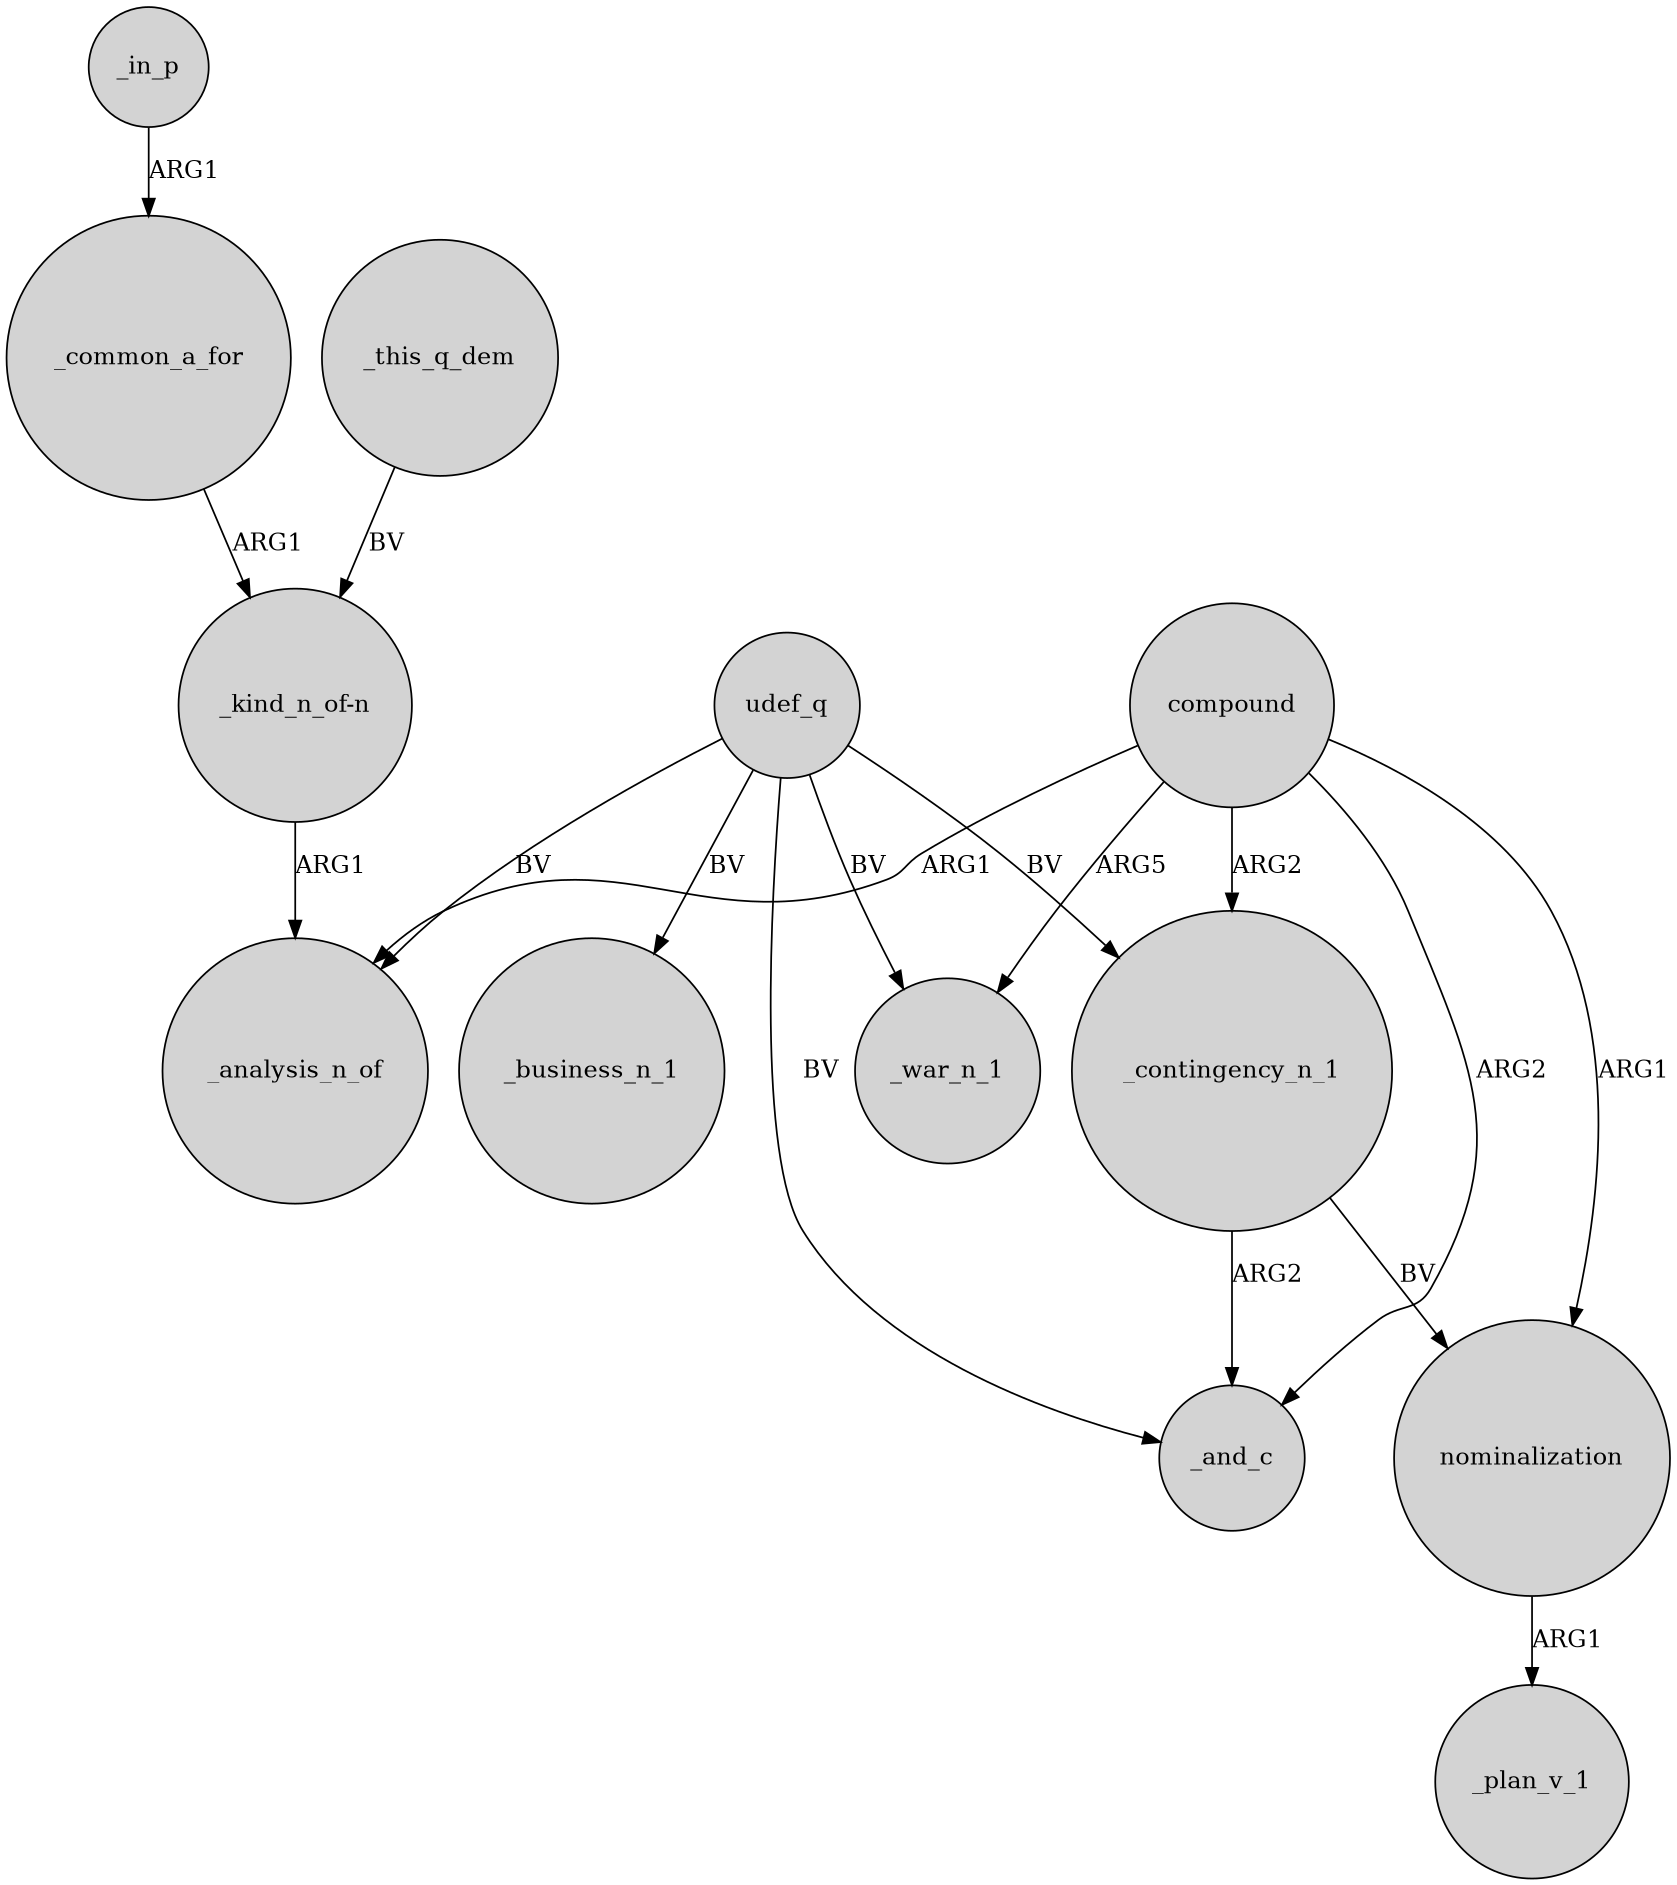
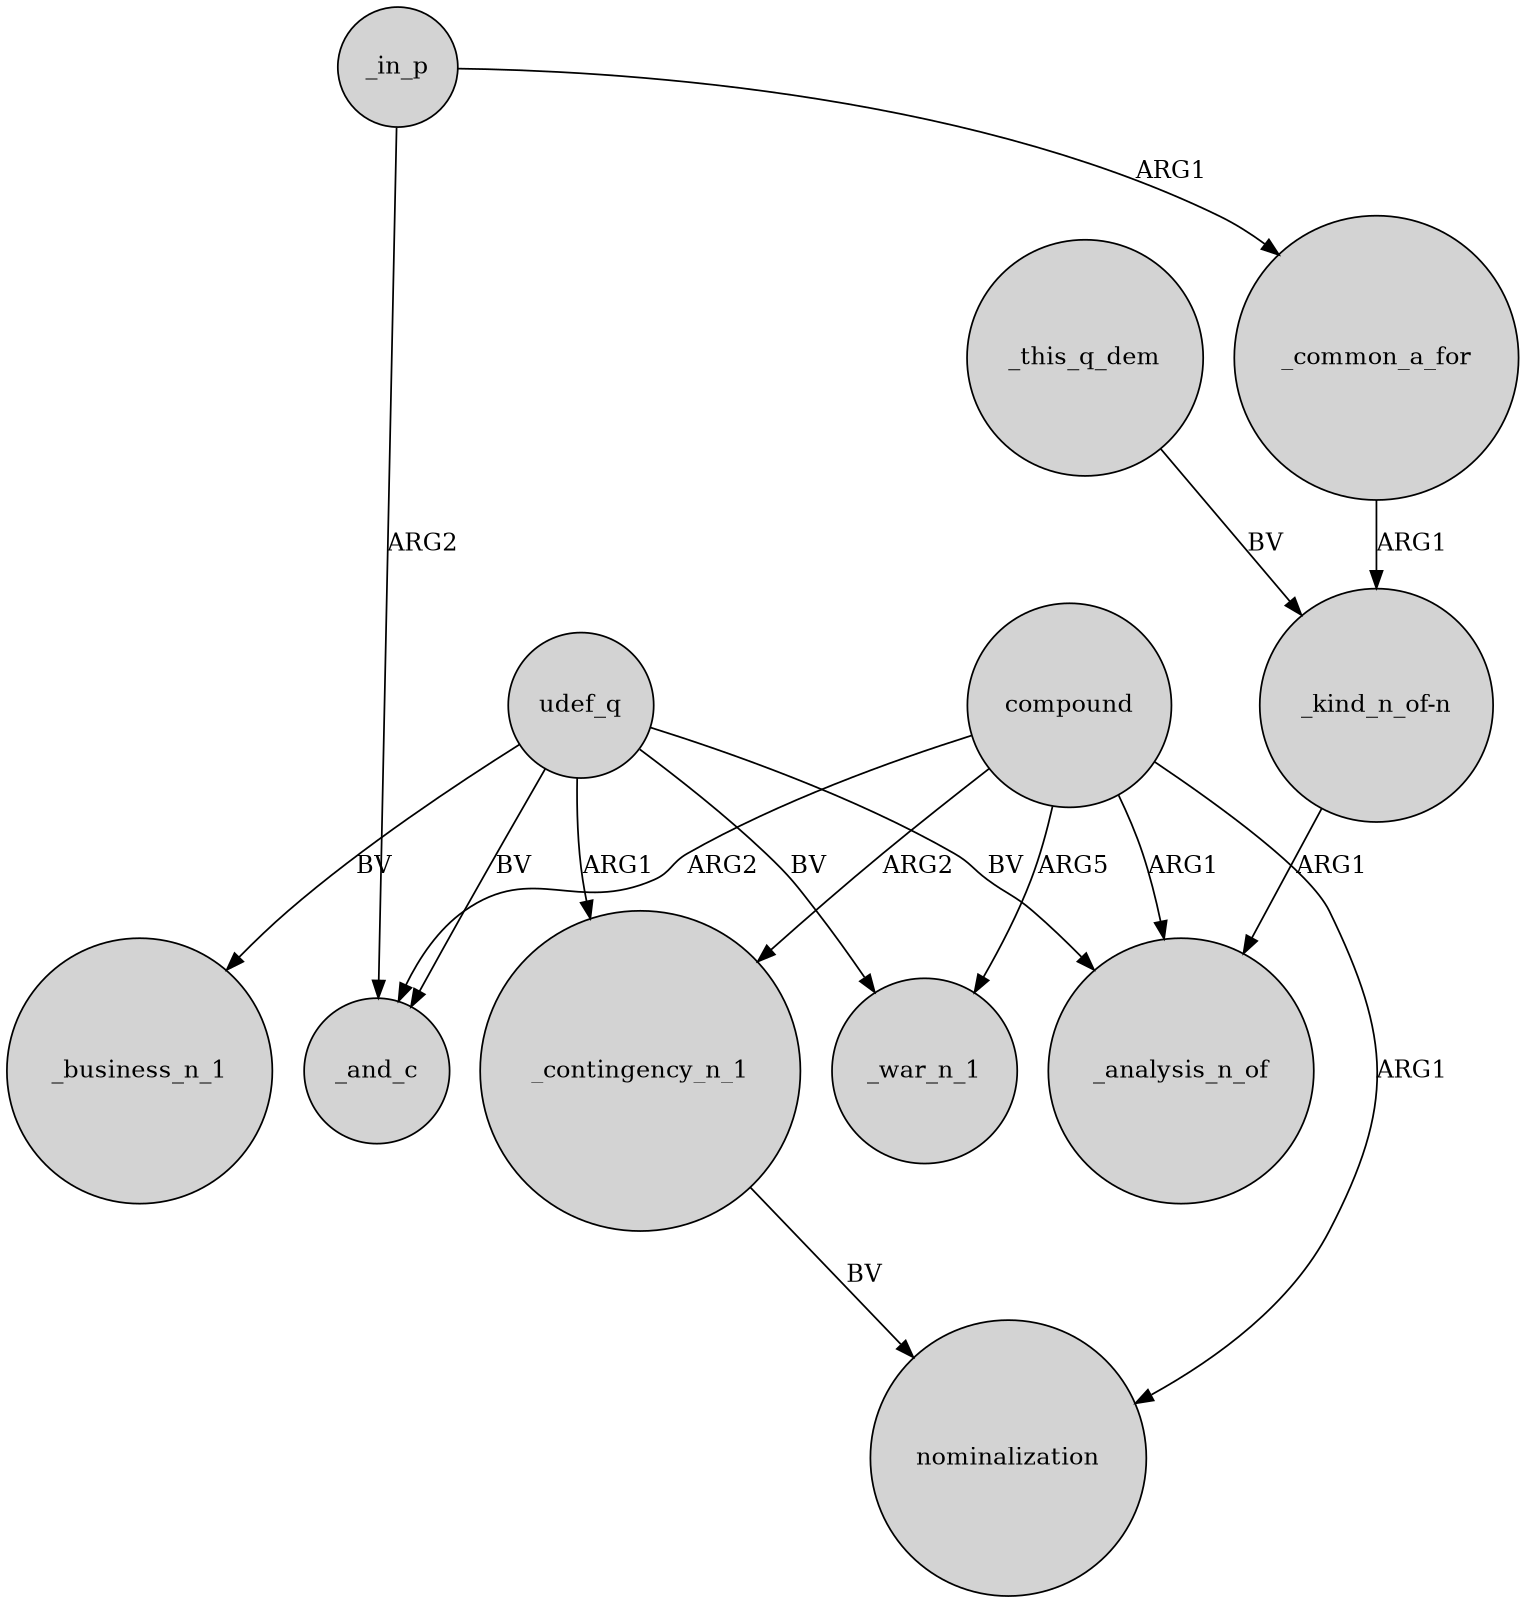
edge "udef_q" -> "_contingency_n_1": label "BV" -> "ARG1"
edge "_contingency_n_1" -> "_and_c": now "_in_p" -> "_and_c"
node "_plan_v_1": removed
